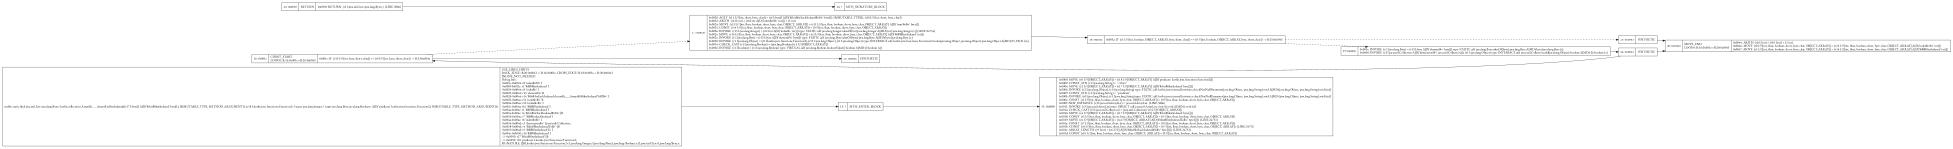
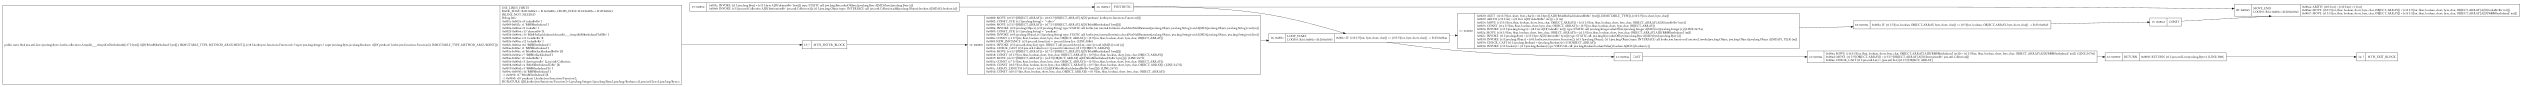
node "14: ?": text "MTH_SIGNATURE_BLOCK" -> "MTH_EXIT_BLOCK"
edge "18: 0x003a" -> "25: 0x0043": style dashed -> solid
node "25: 0x0043": text "SYNTHETIC" -> "CONST"
edge "15: 0x0000" -> "16: 0x001e": added
edge "18: 0x003a" -> "19: 0x003c": removed
node "16: 0x001e": text "CONST_START" -> "LOOP_START"
node "21: 0x004a": added
node "23: 0x004a": text "SYNTHETIC" -> "CAST"
